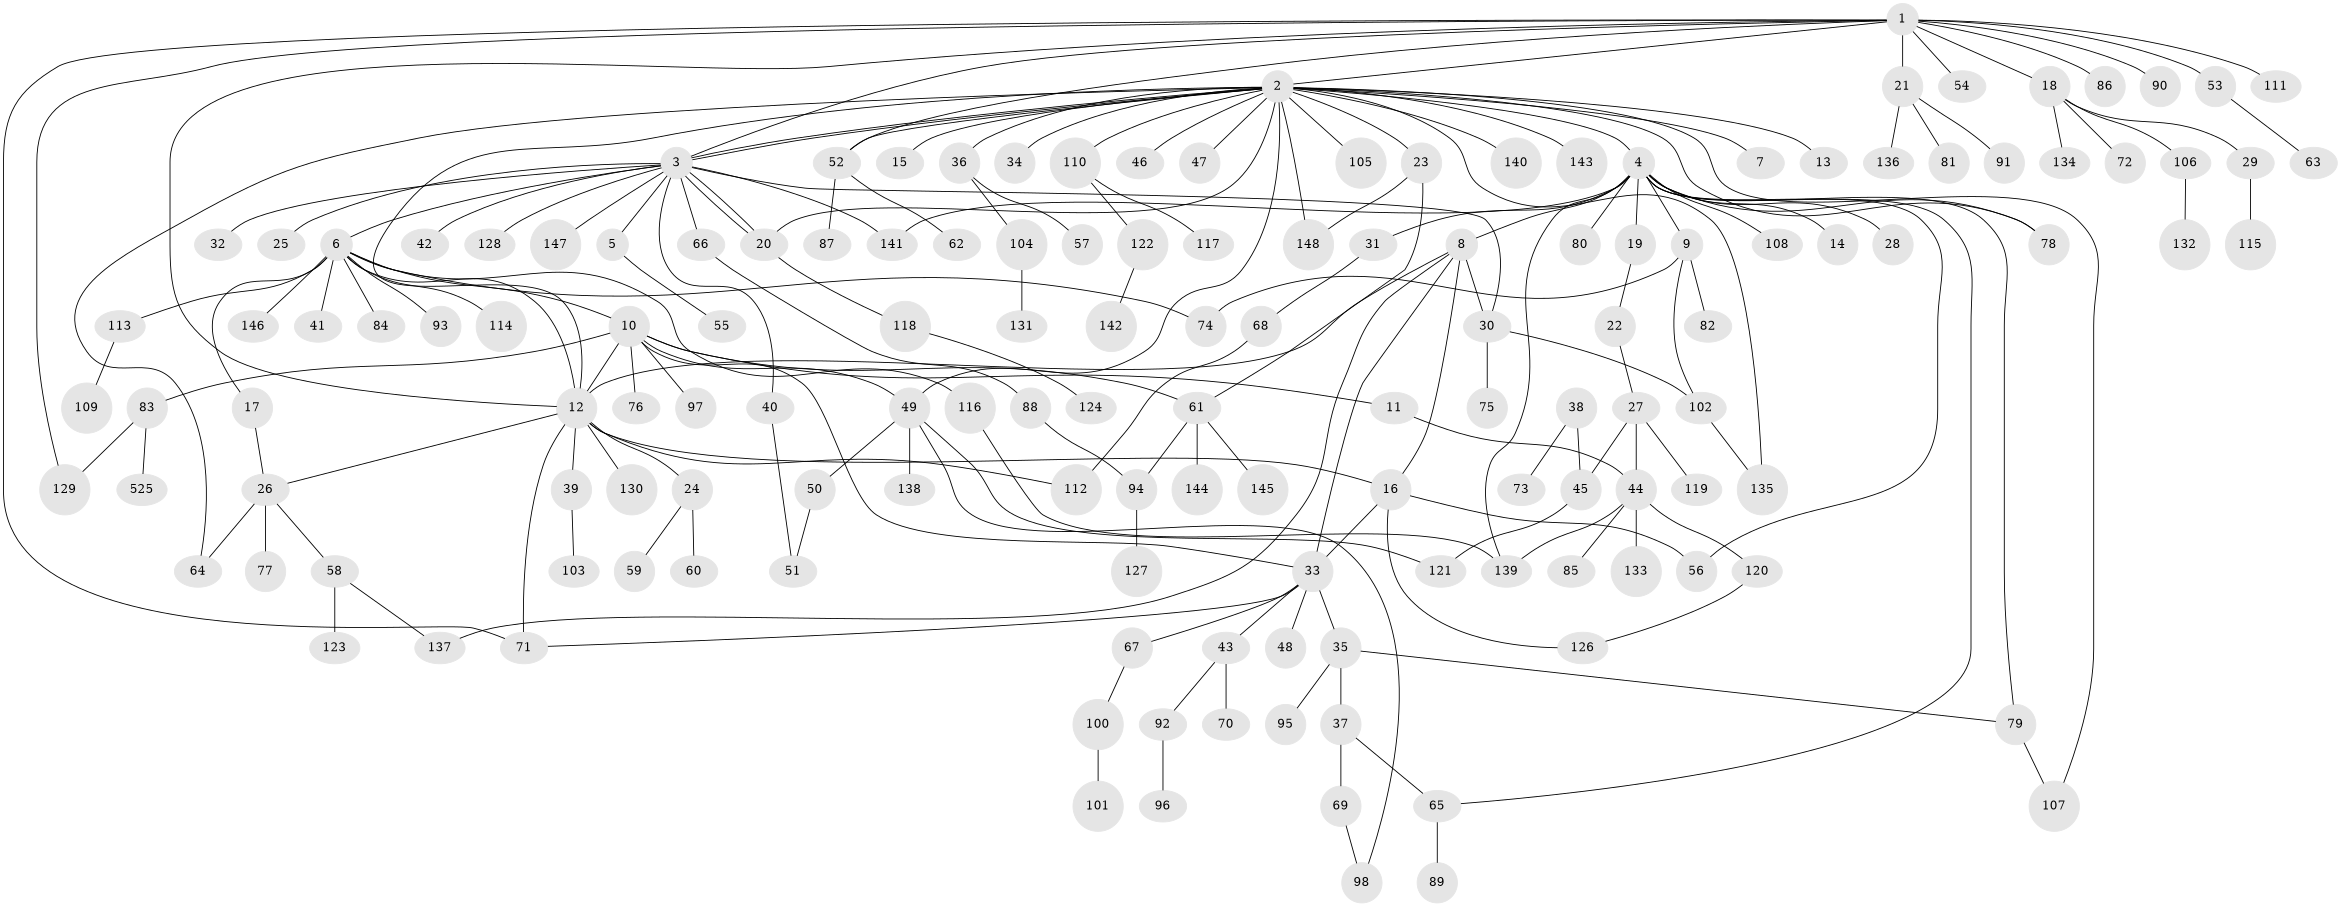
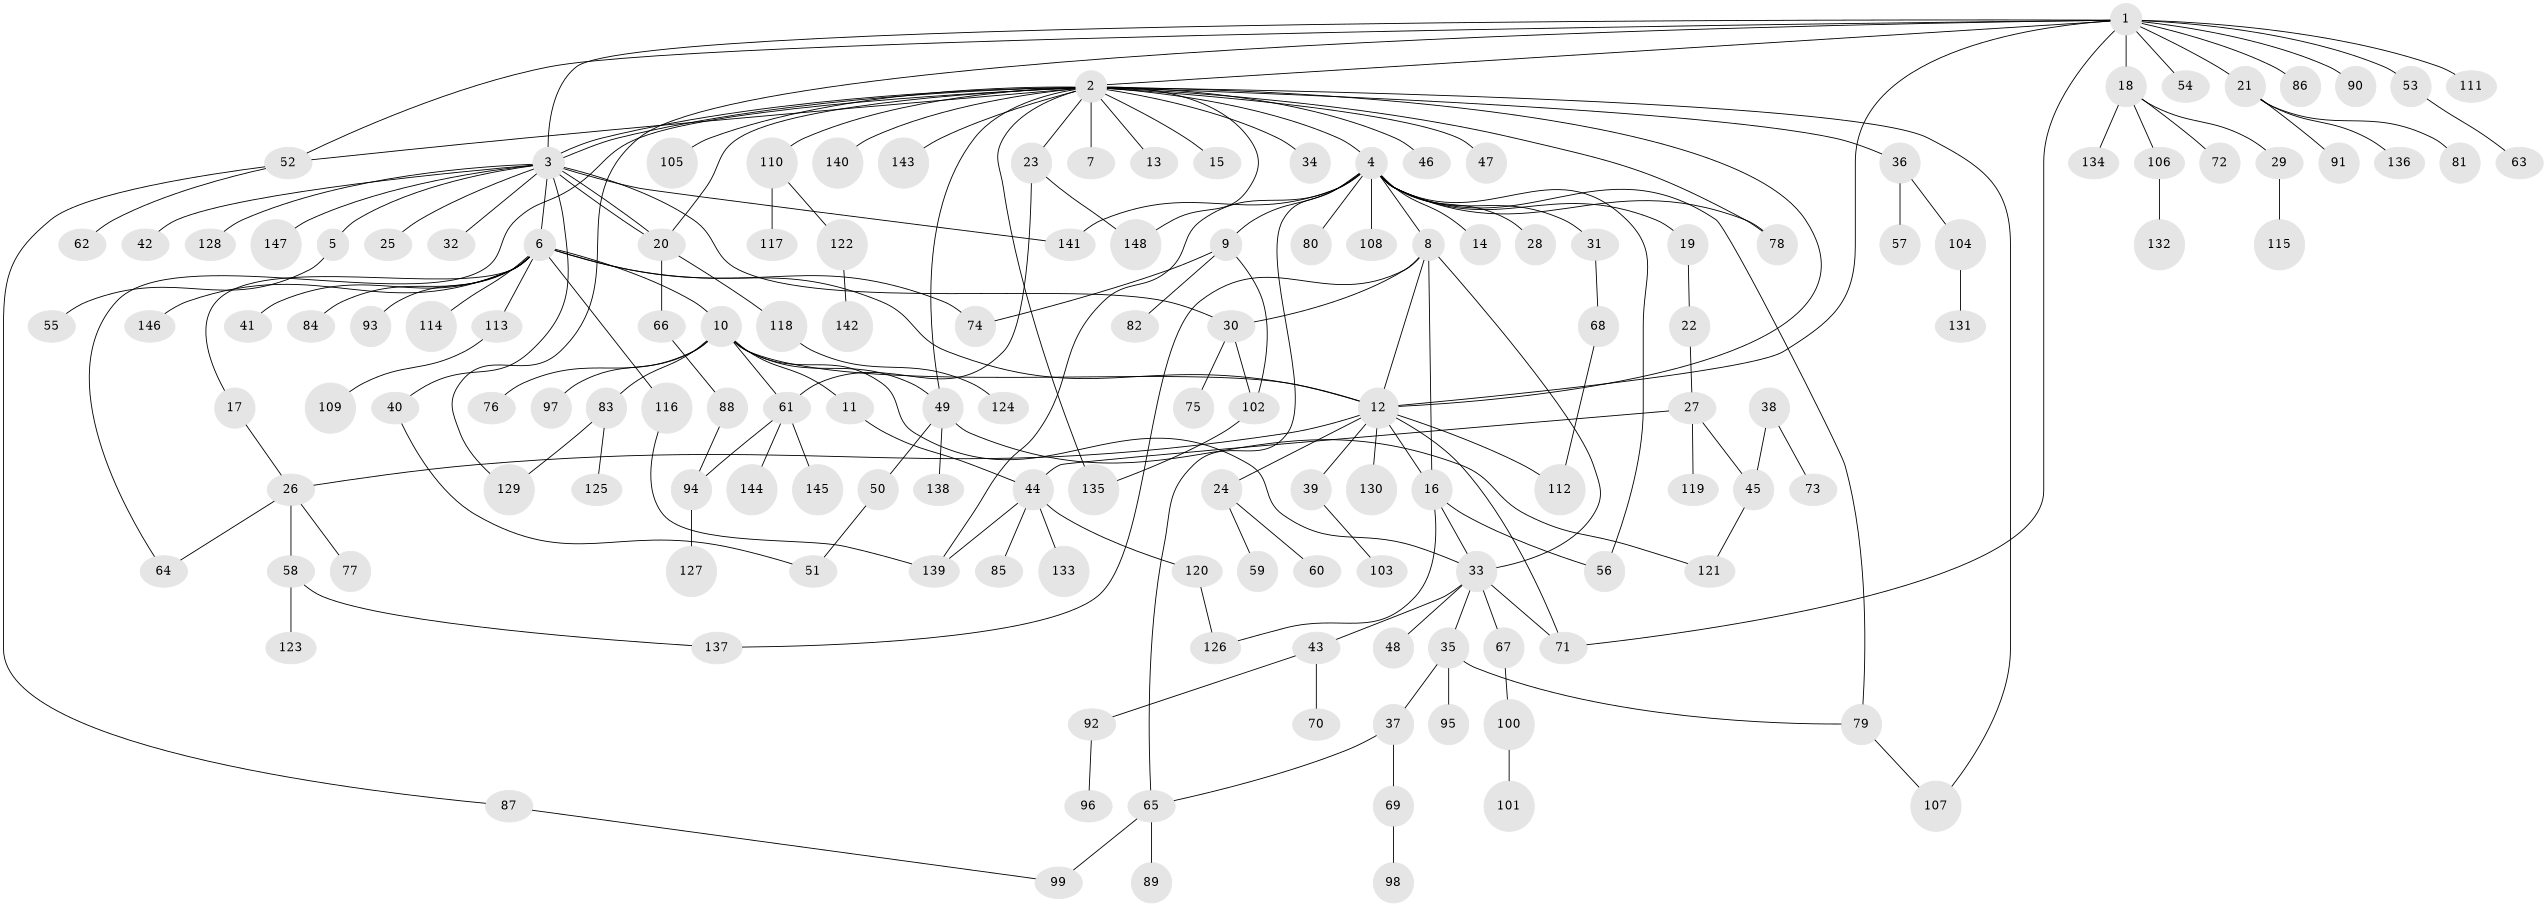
edge "3" -- "66": now "20" -- "66"
node "525": label "525" -> "125"
edge "49" -- "98": removed
node "99": added
